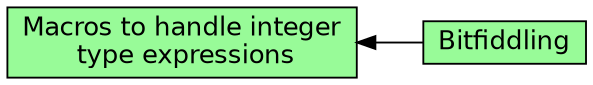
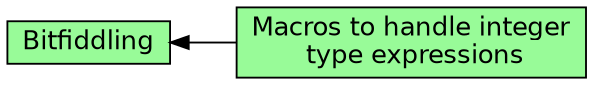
edge "Bitfiddling" -> "Macros to handle integer type expressions": reversed
